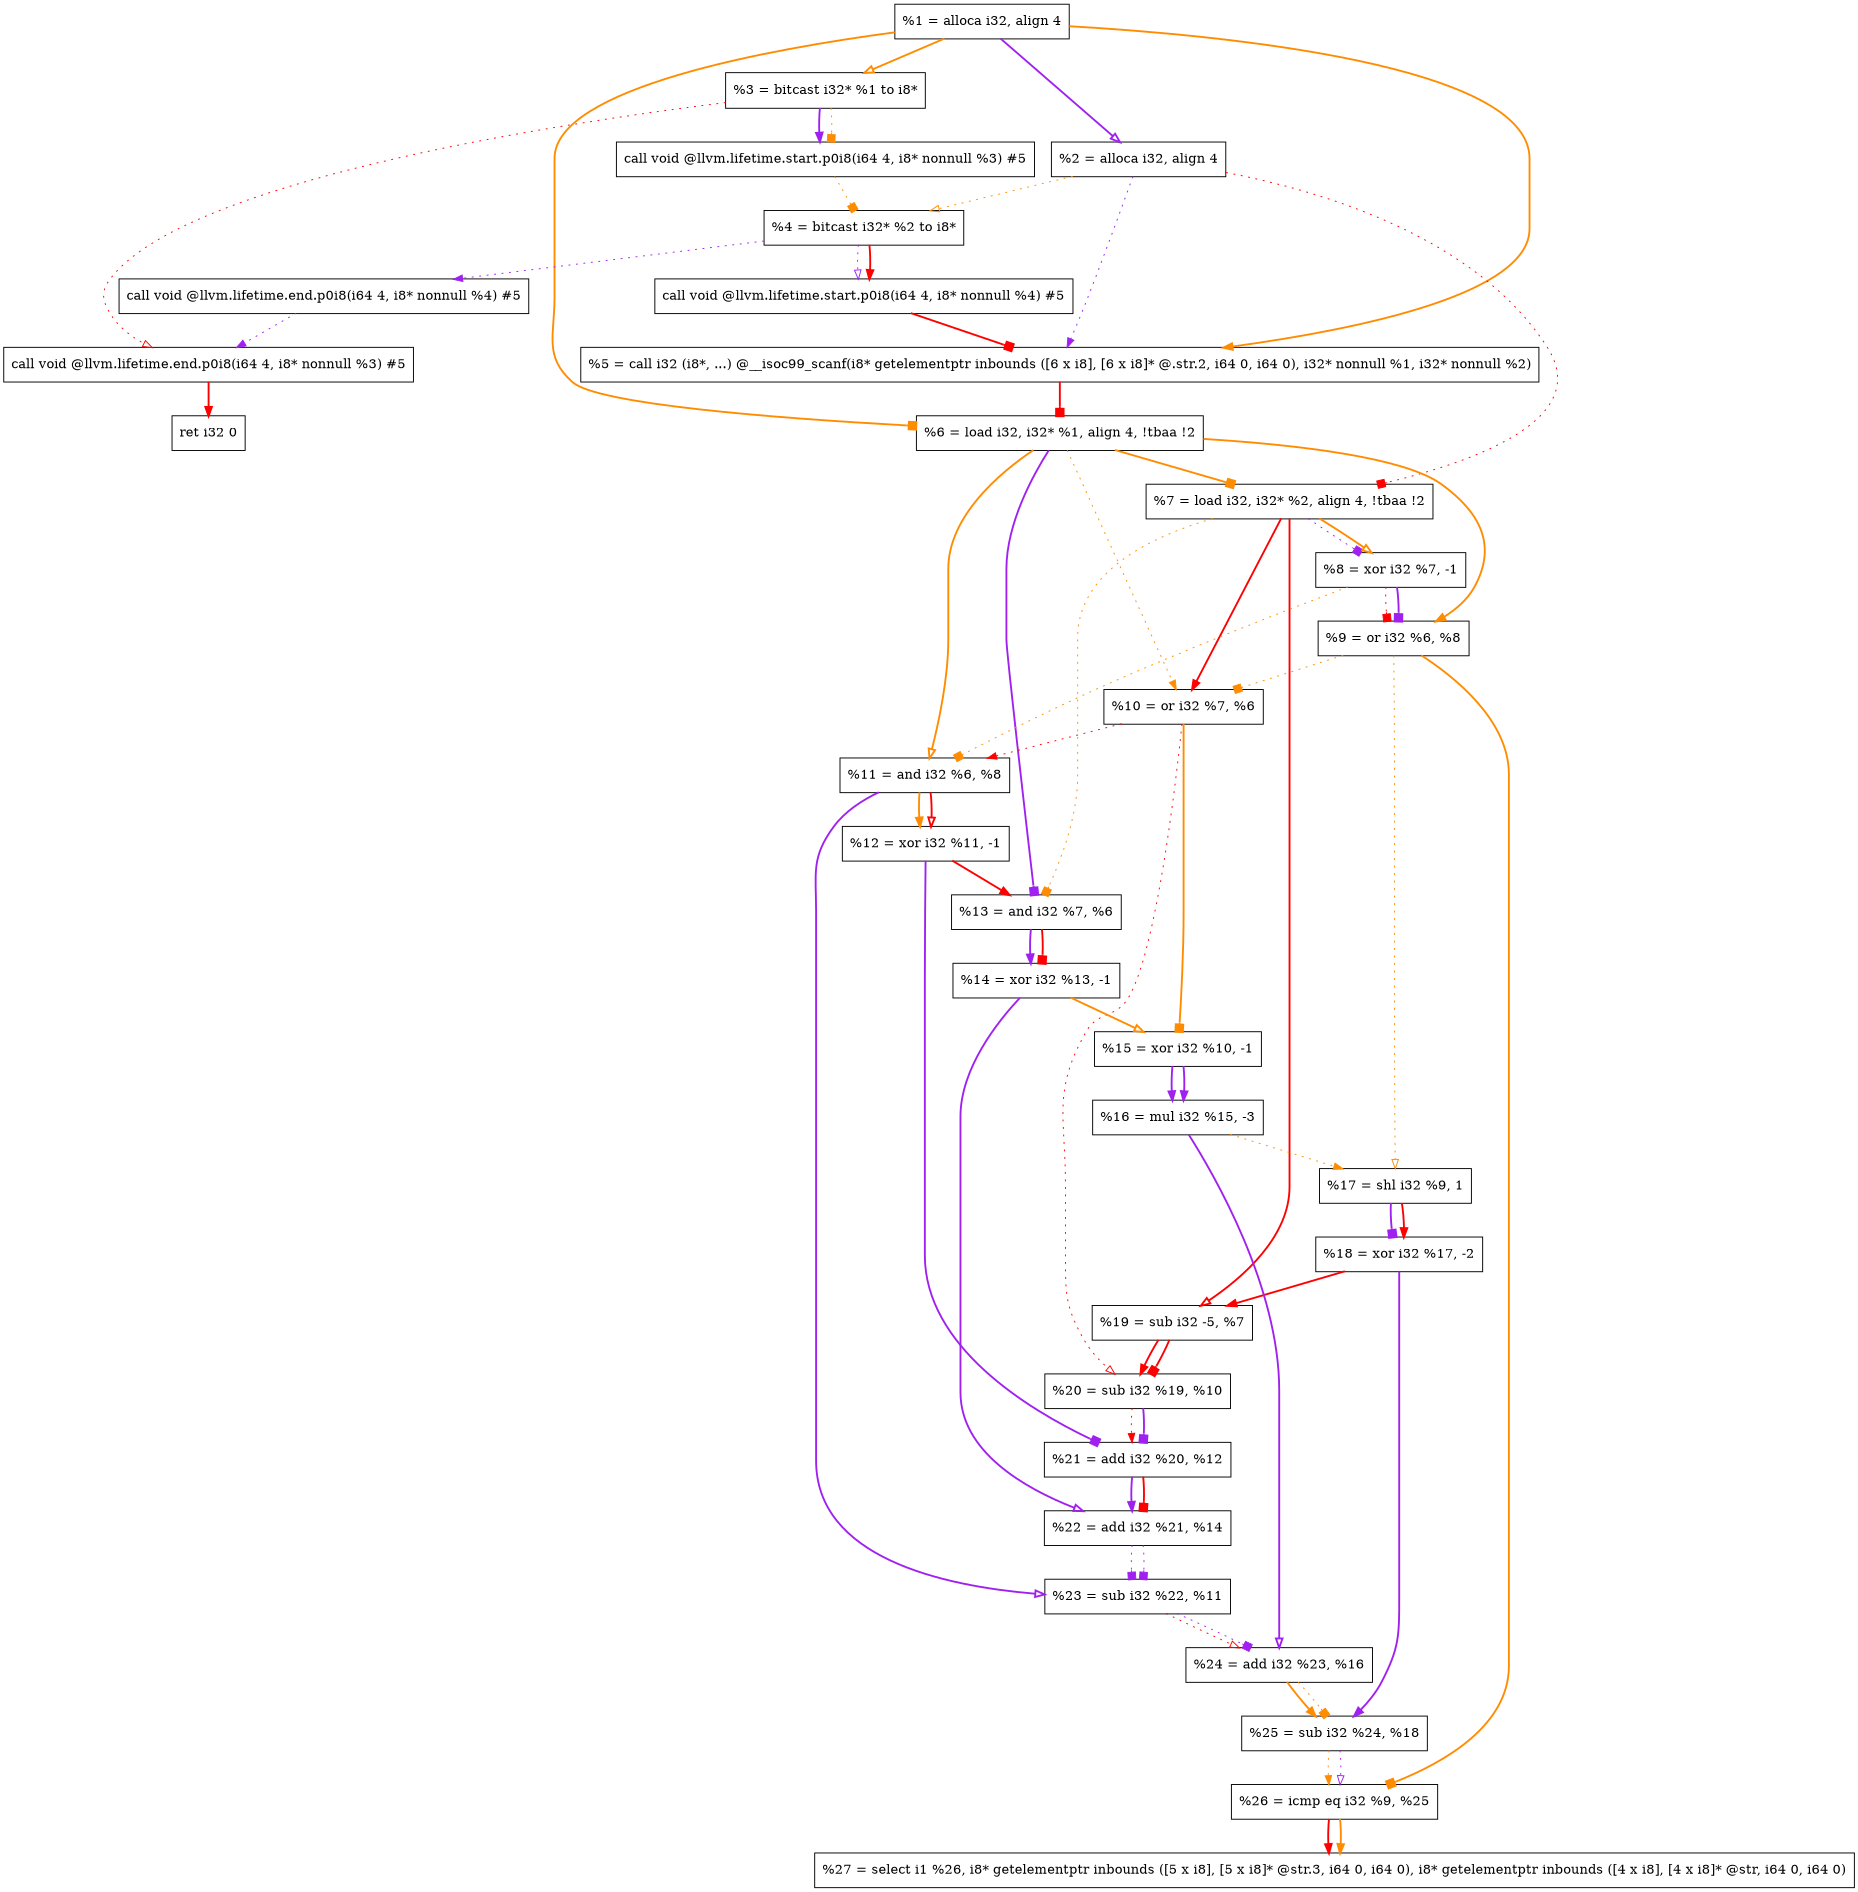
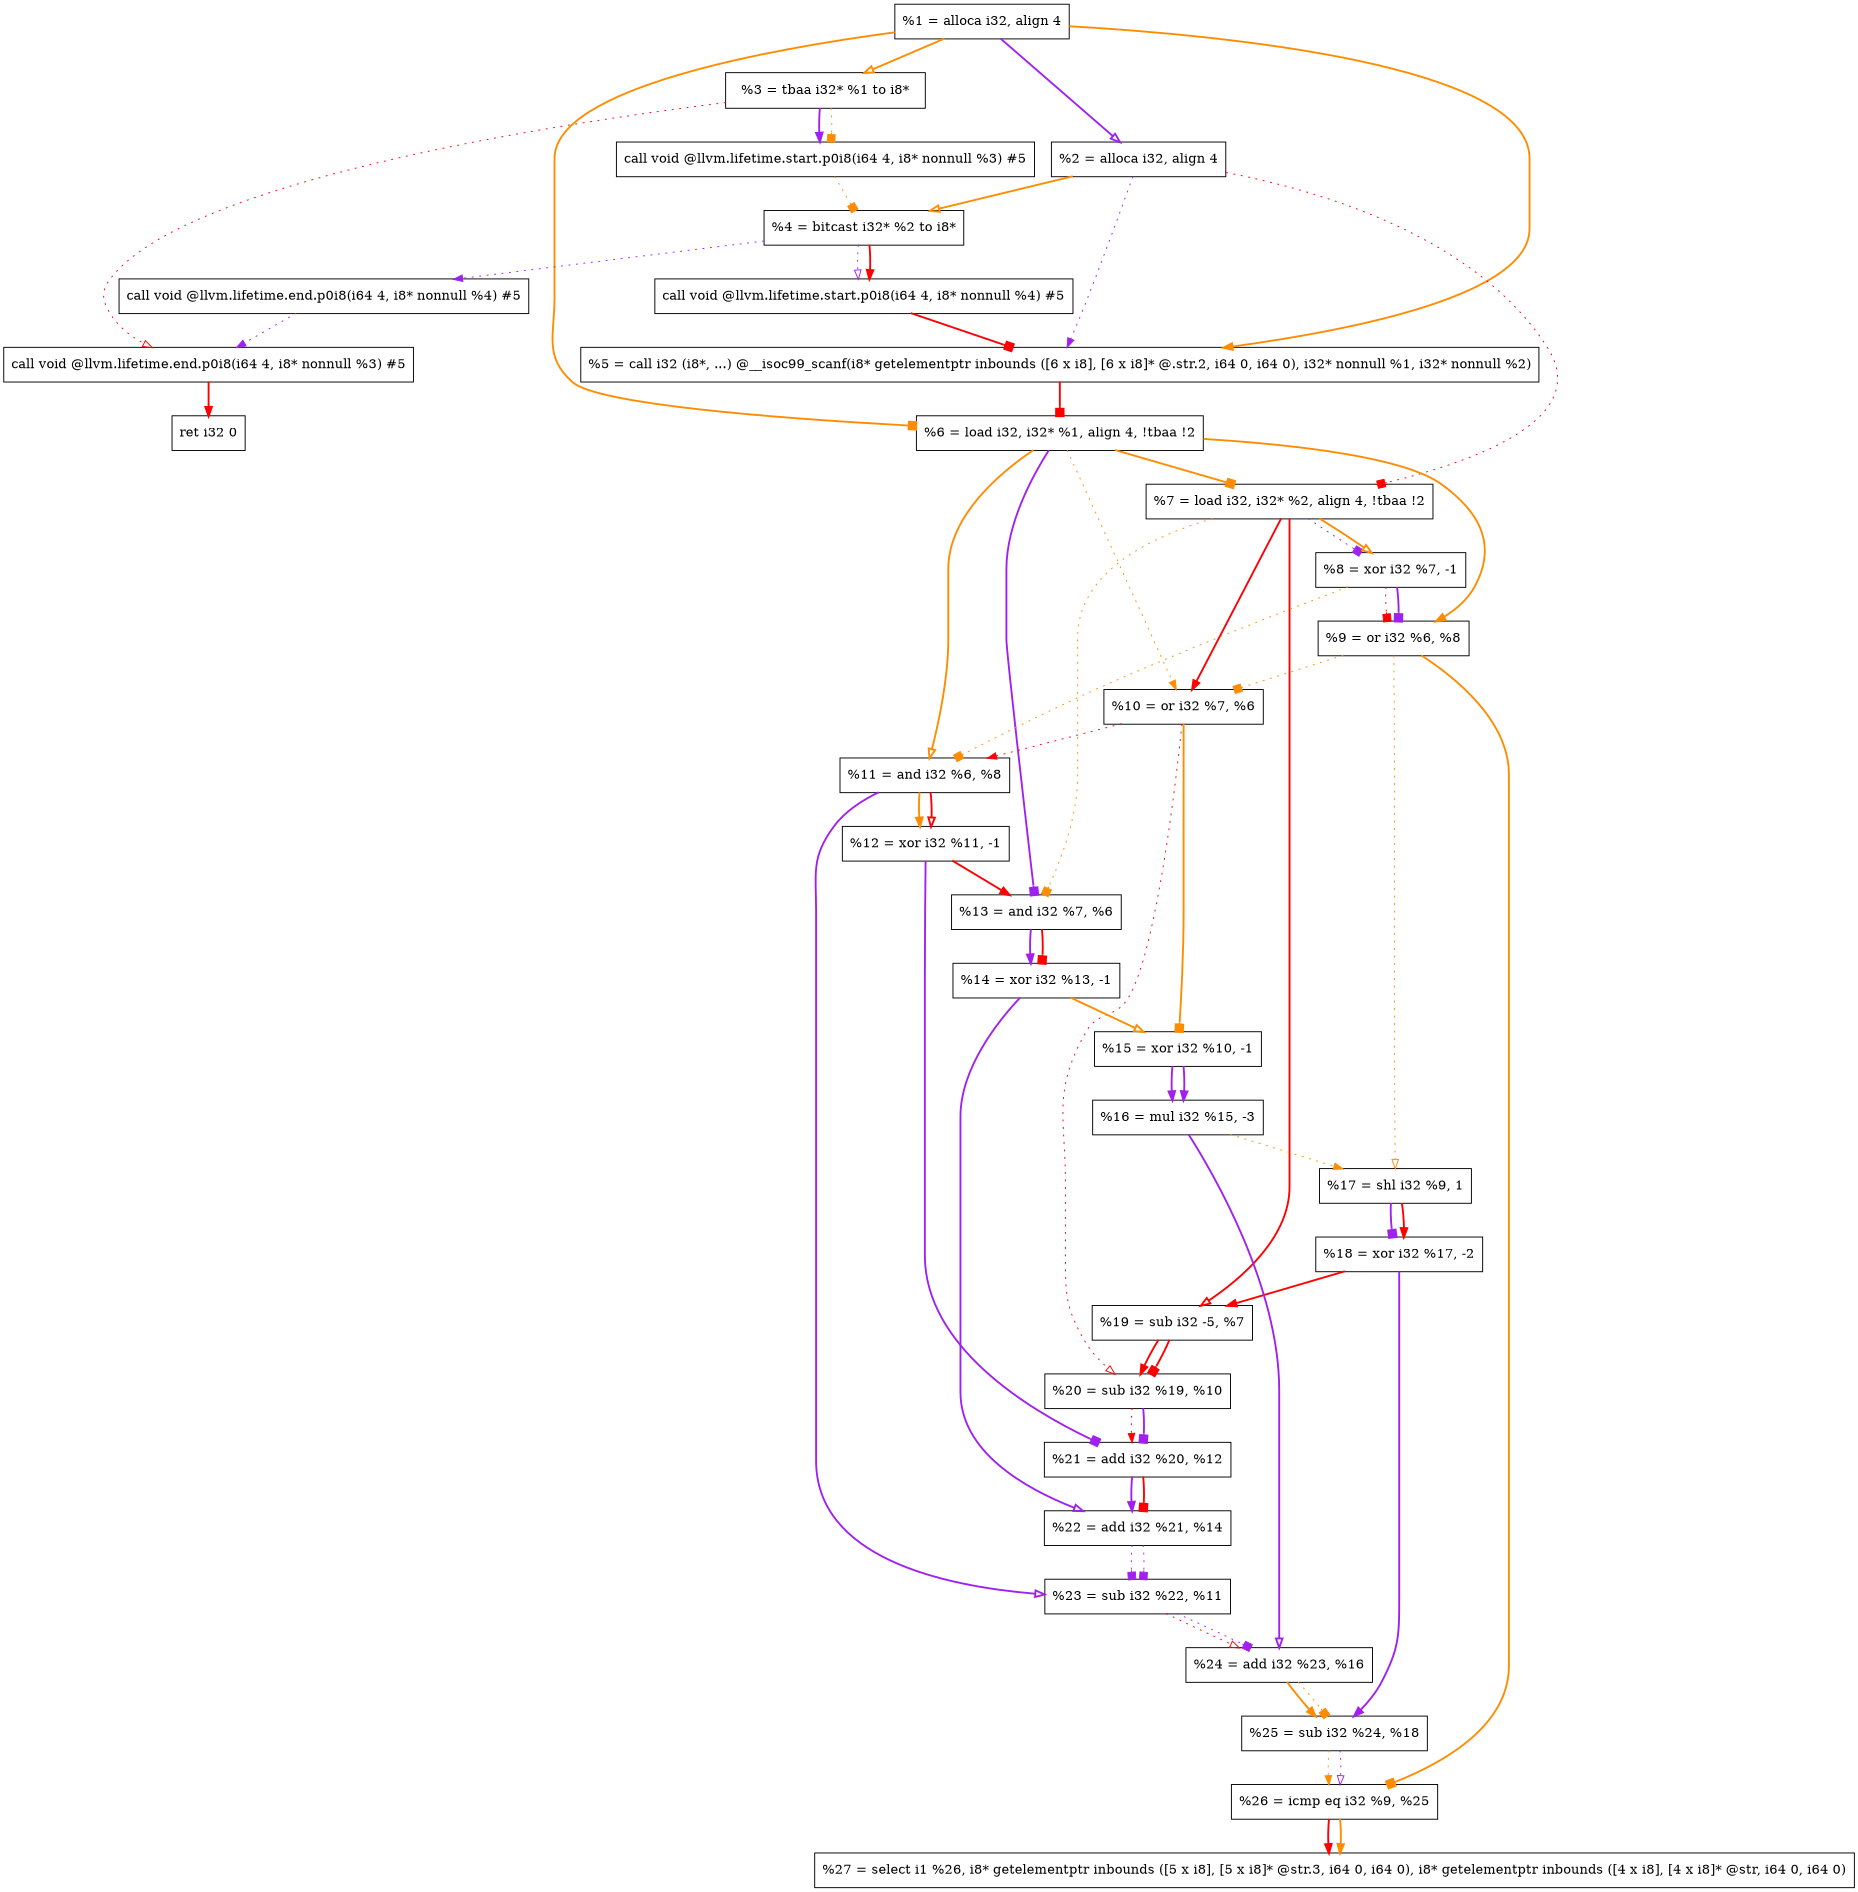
node "%3 = bitcast i32* %1 to i8*": label "%3 = bitcast i32* %1 to i8*" -> "%3 = tbaa i32* %1 to i8*"
edge "%2 = alloca i32, align 4" -> "%4 = bitcast i32* %2 to i8*": style dotted -> bold
